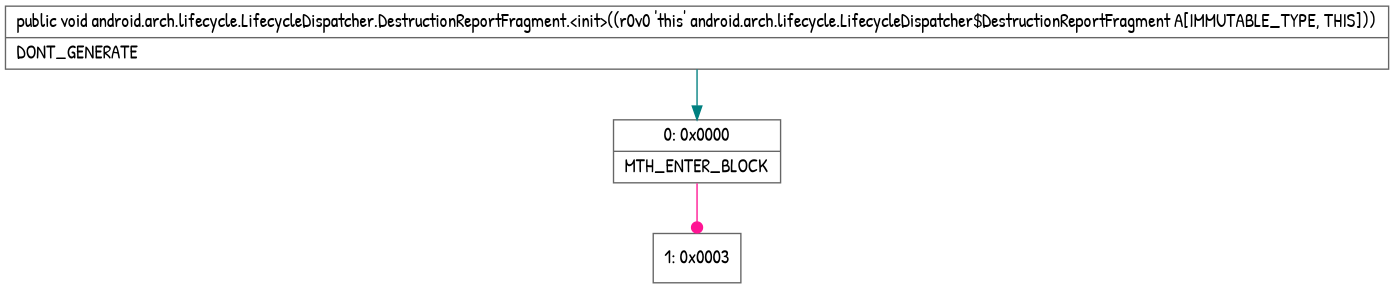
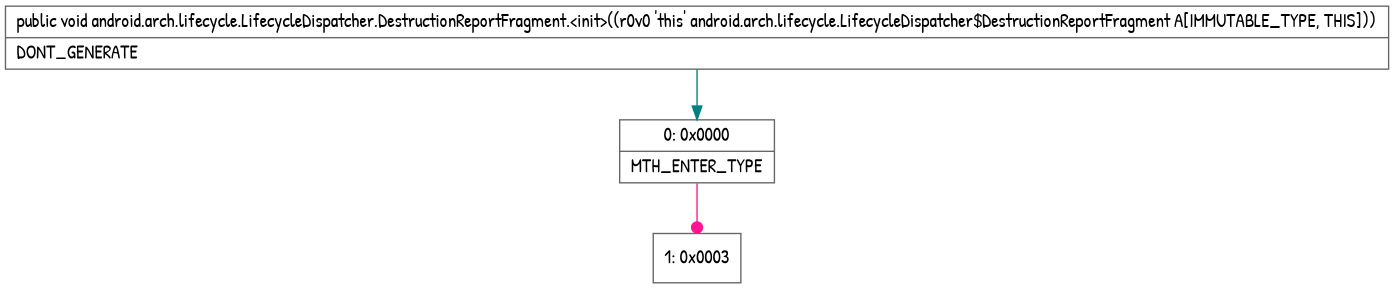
node "0: 0x0000": text "MTH_ENTER_BLOCK" -> "MTH_ENTER_TYPE"
